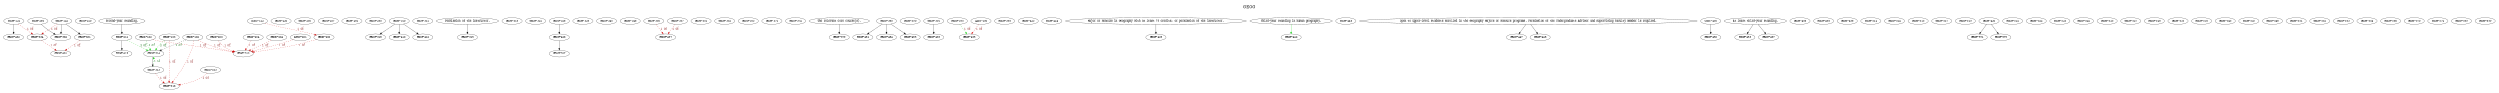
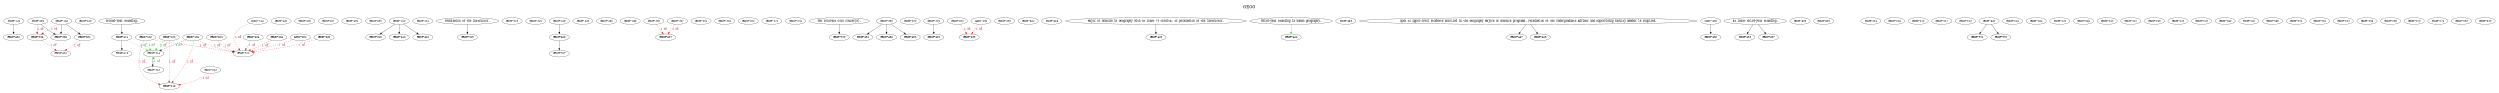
node "GEOG*498": removed
edge "GEOG*395" -> "GEOG*495": color green3 -> red3
edge "GEOG*121" -> "GEOG*364": now "GEOG*260" -> "GEOG*364"
edge "EOSC*112" -> "GEOB*200": now "EOSC*112" -> "GEOG*312"
edge "GEOG*313" -> "GEOG*316": now "GEOS*102" -> "GEOG*316"
